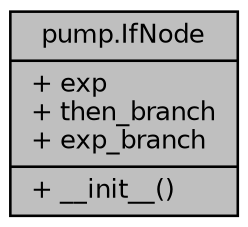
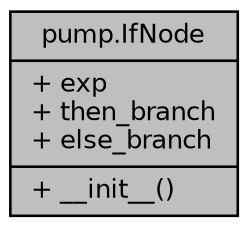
node "pump.IfNode": text "+ exp_branch" -> "+ else_branch"
